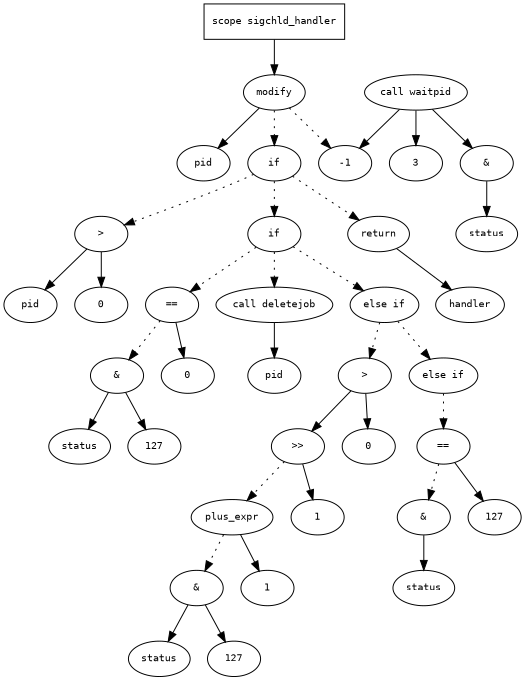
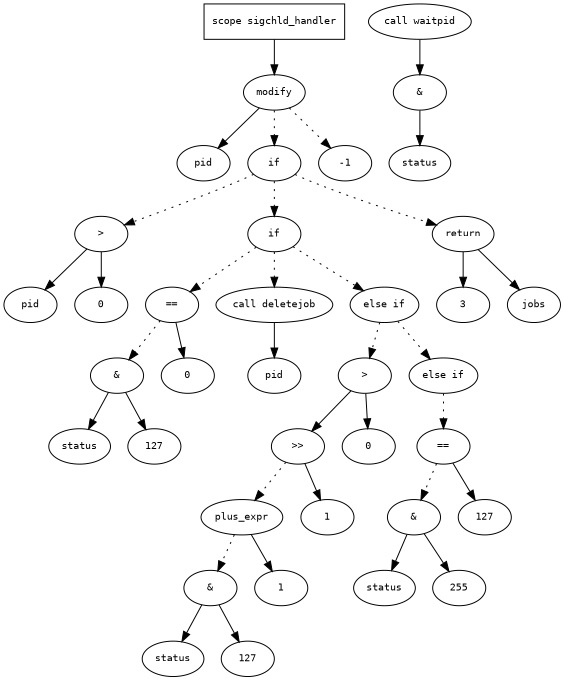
edge "call waitpid" -> "3": now "return" -> "3"
edge "call waitpid" -> "-1": removed
node "handler": label "handler" -> "jobs"
node "255": added
